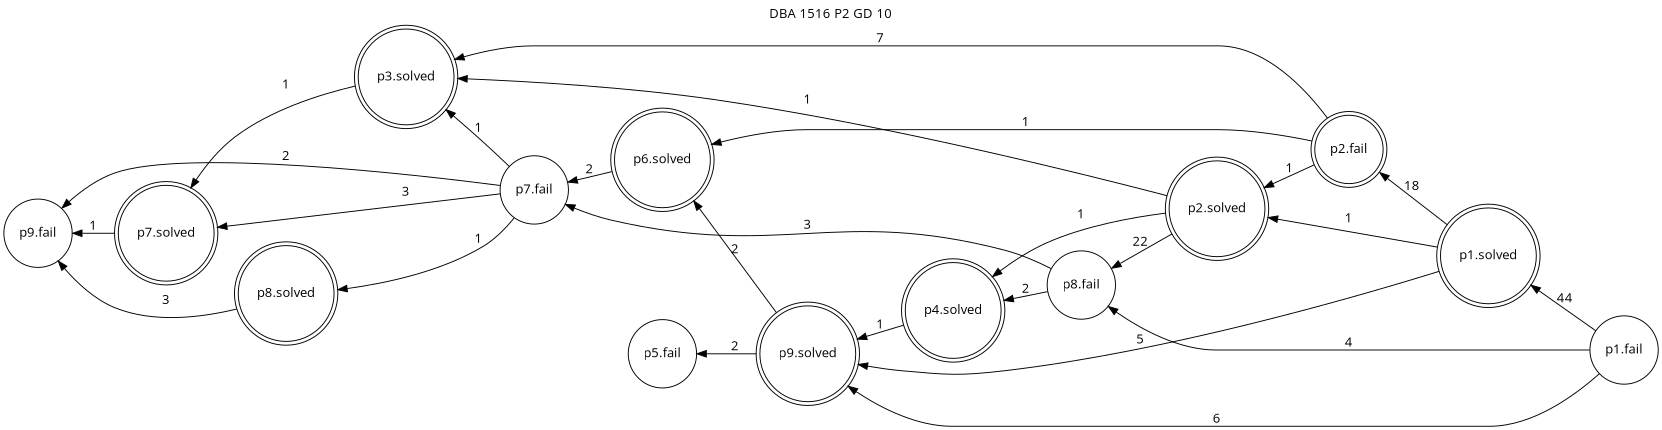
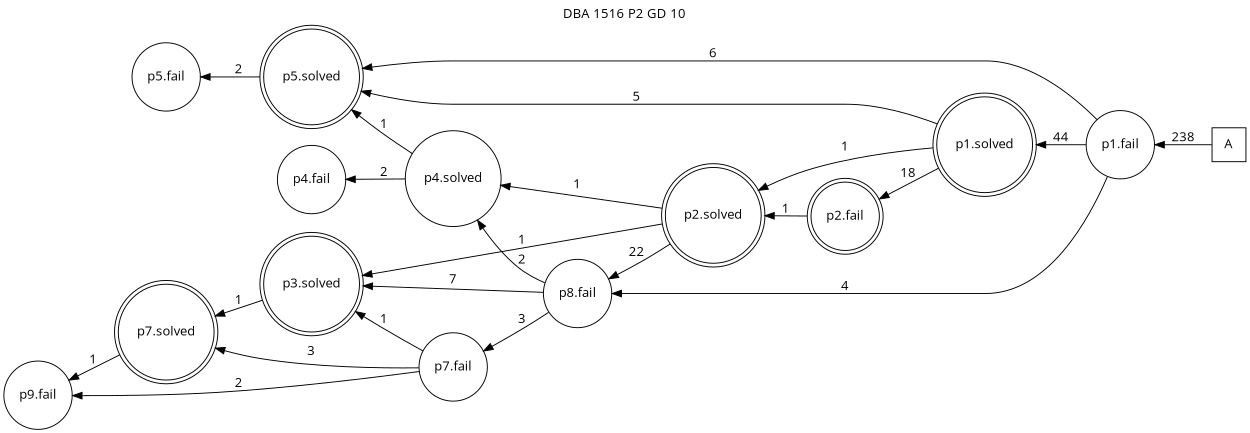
edge "p2.fail" -> "p3.solved": now "p8.fail" -> "p3.solved"
node "A": added
node "p6.solved": removed
node "p4.fail": added
node "p8.solved": removed
node "p4.solved": shape doublecircle -> circle
node "p9.solved": label "p9.solved" -> "p5.solved"
